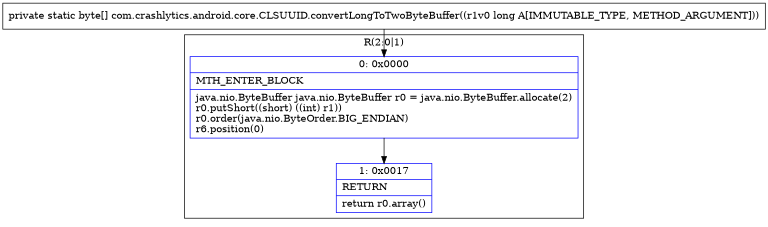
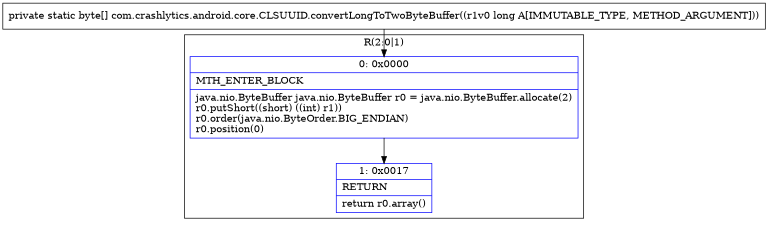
node "0: 0x0000": text "r6.position(0)" -> "r0.position(0)"
